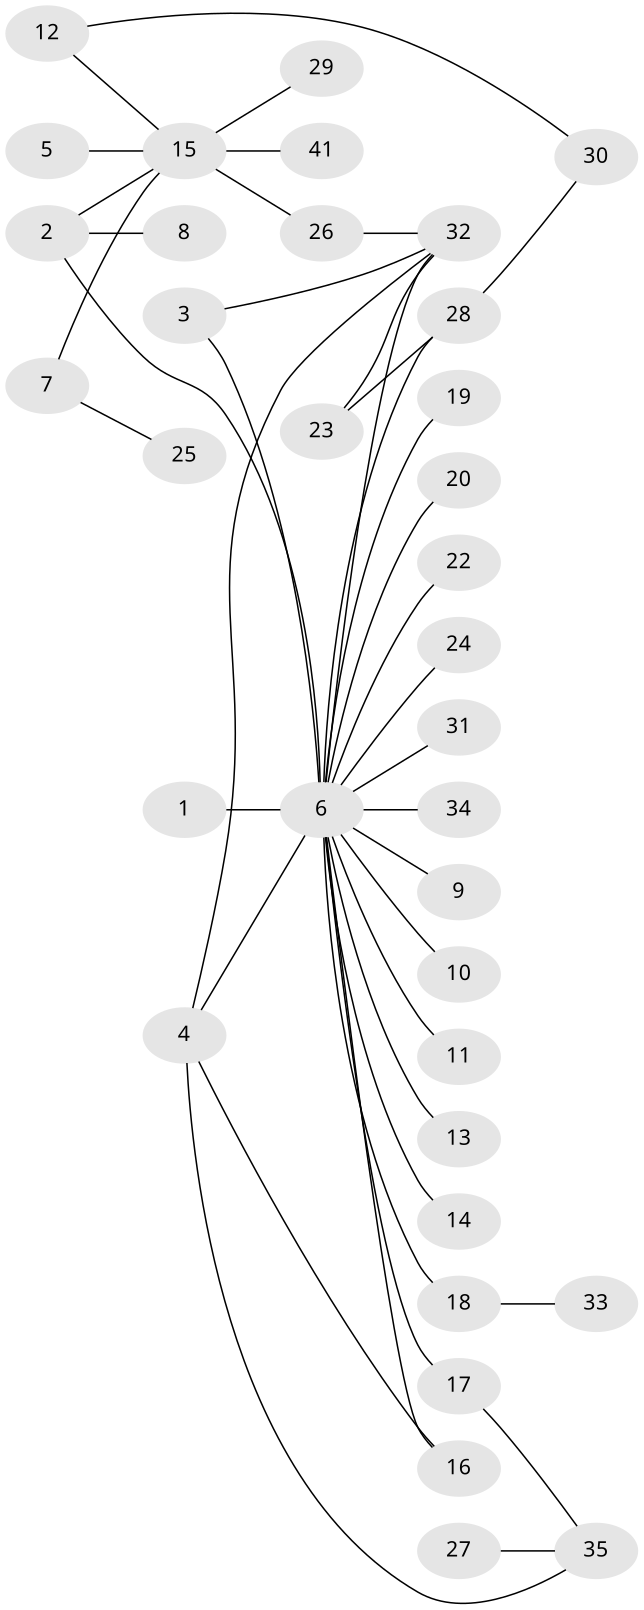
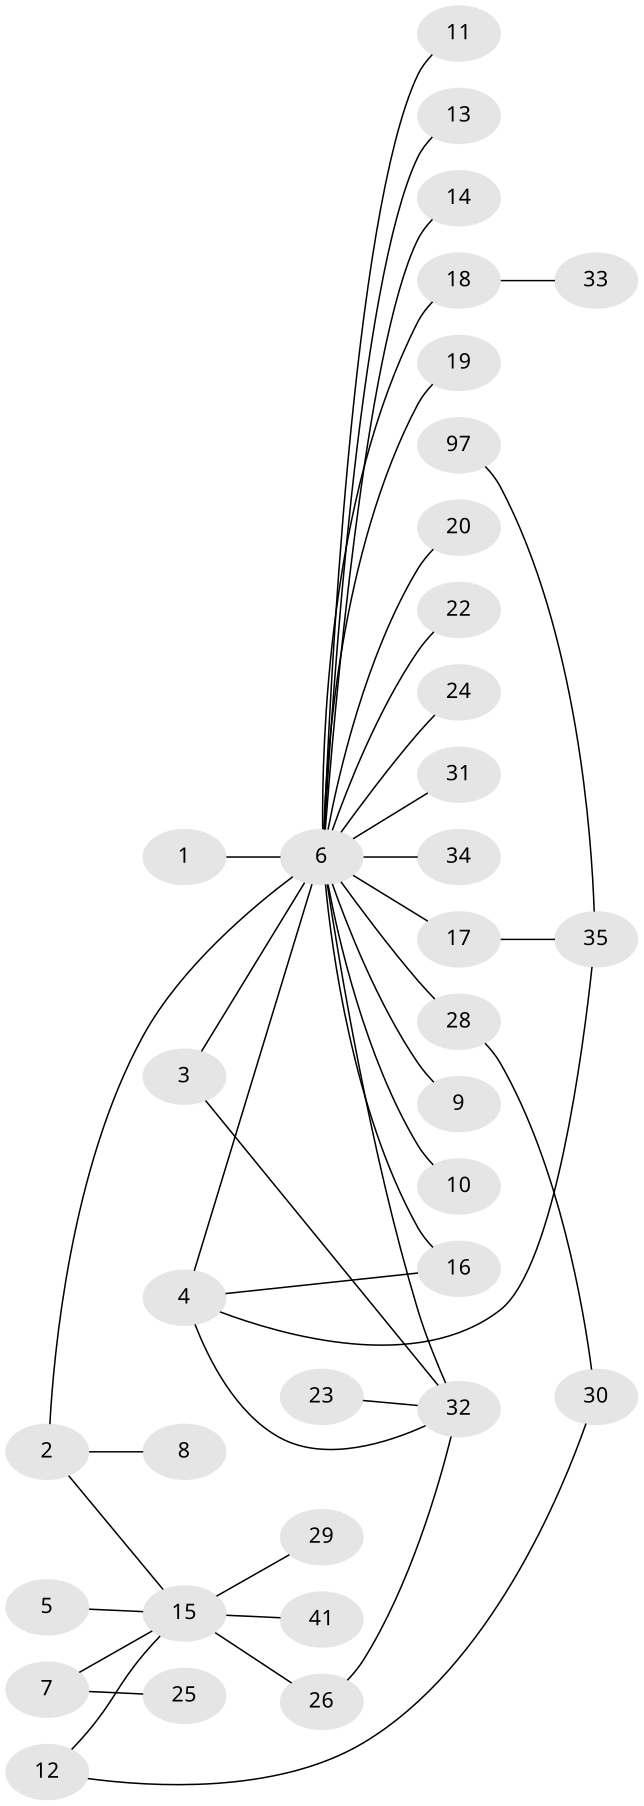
edge "28" -- "23": removed
node "27": label "27" -> "97"
